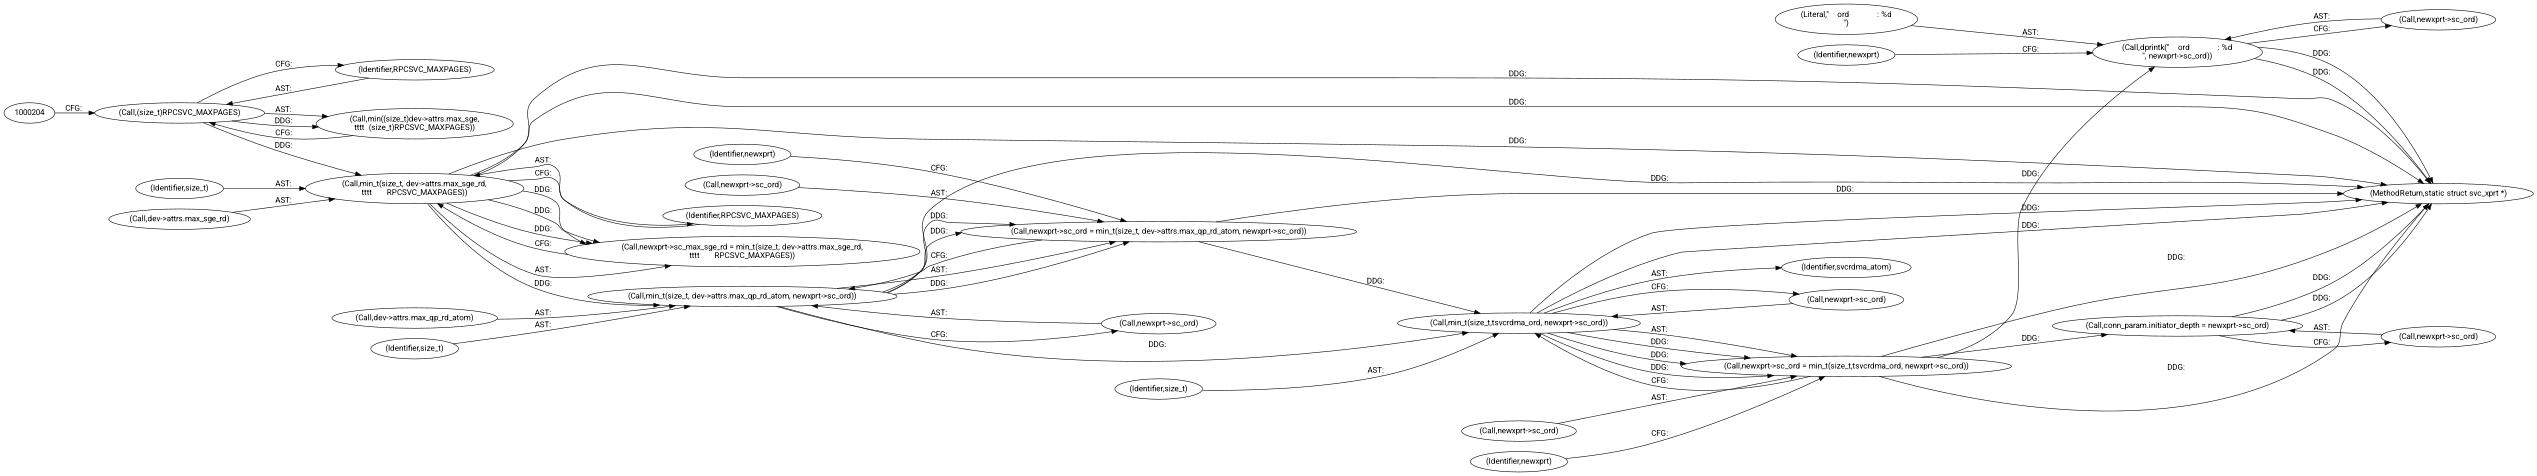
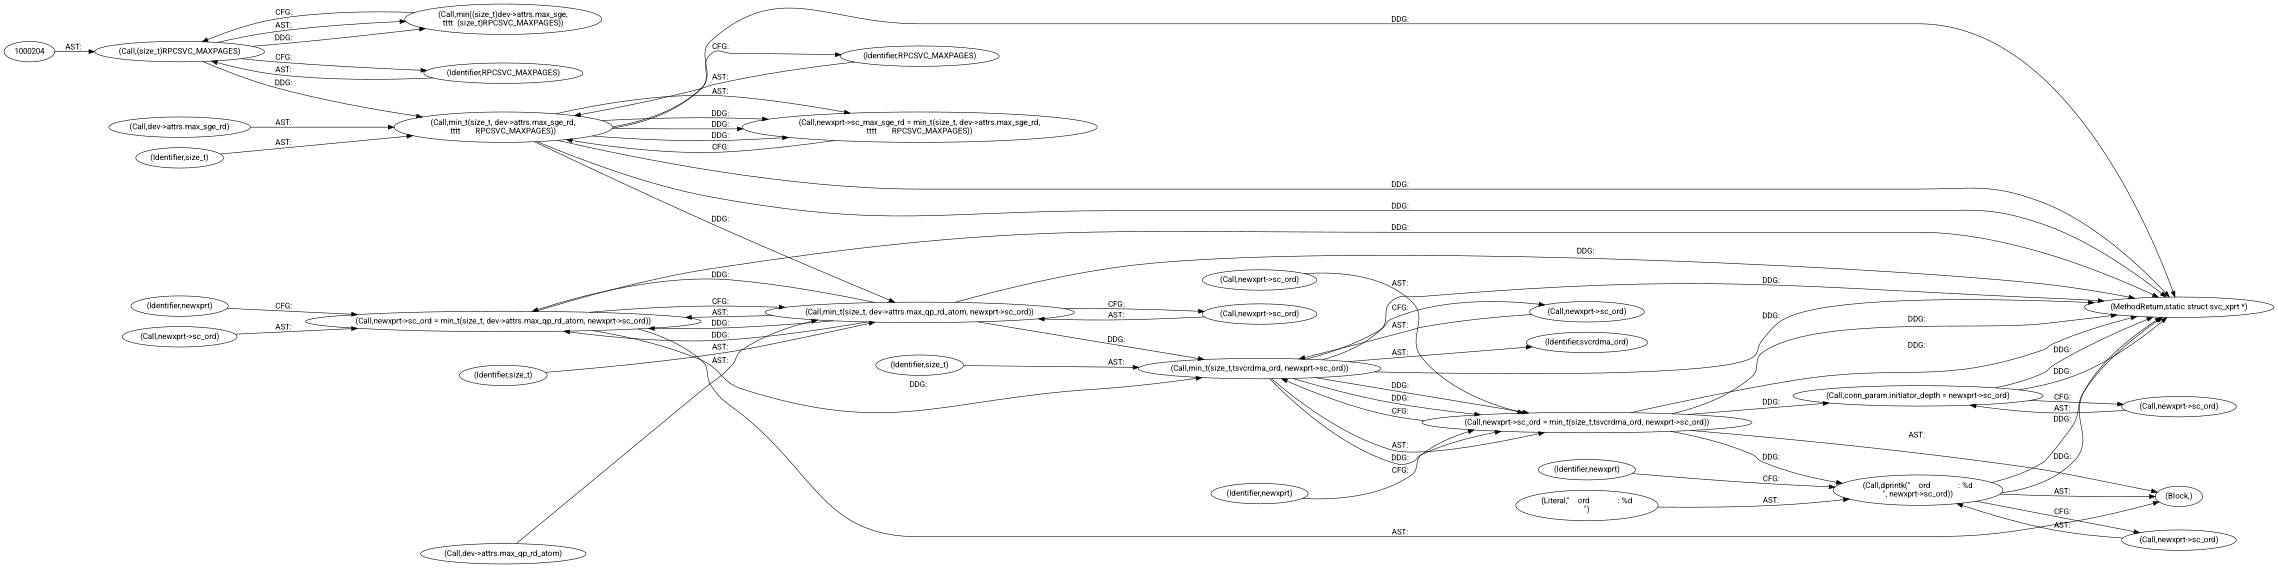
edge "1000204" -> "(Call,(size_t)RPCSVC_MAXPAGES)": label "CFG: " -> "AST: "
node "(Identifier,svcrdma_atom)": label "(Identifier,svcrdma_atom)" -> "(Identifier,svcrdma_ord)"
node "(Block,)": added
